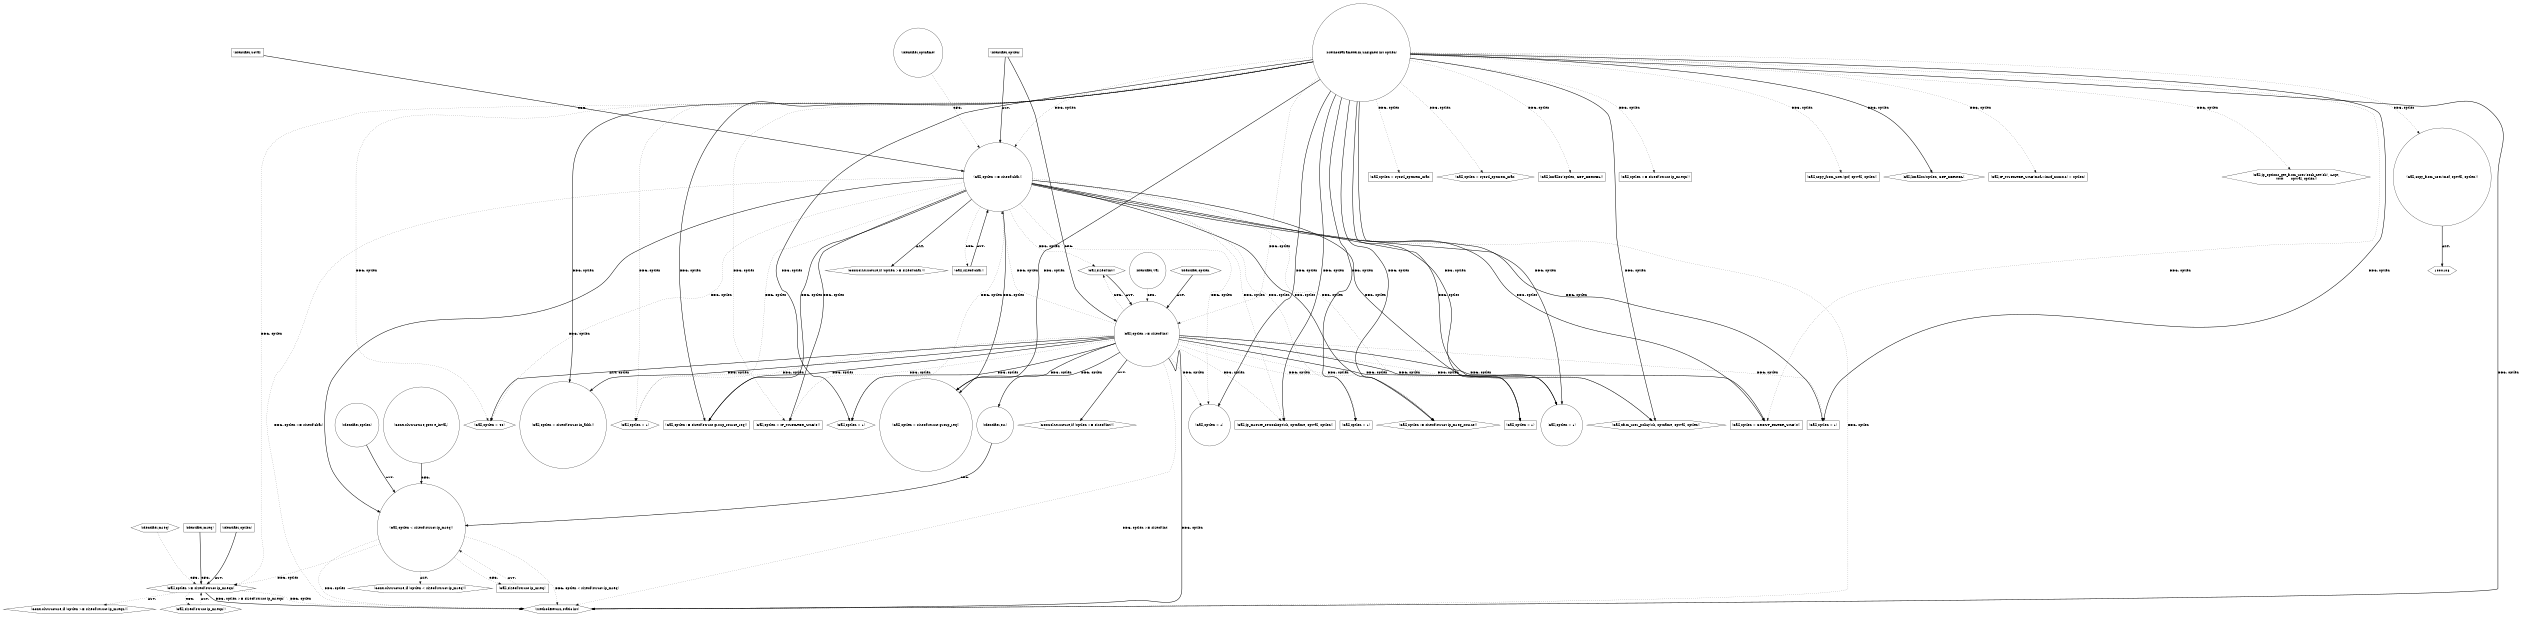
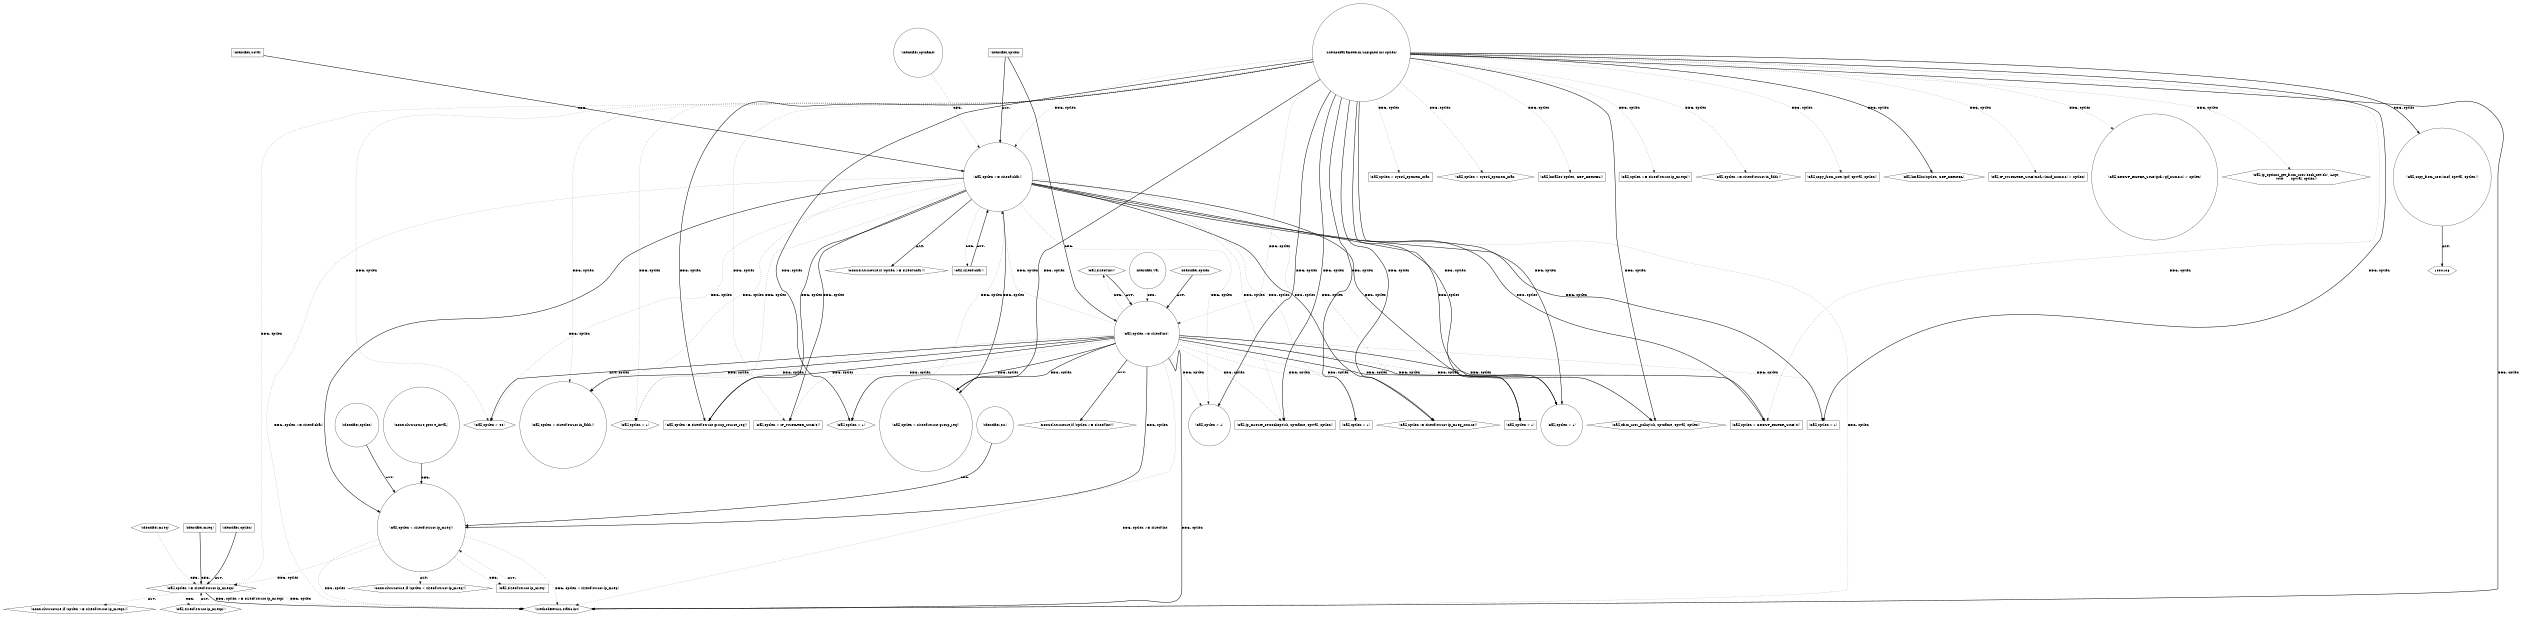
edge "(MethodParameterIn,unsigned int optlen)" -> "(Call,copy_from_user(msf, optval, optlen))": style dotted -> bold
edge "(MethodParameterIn,unsigned int optlen)" -> "(Call,optlen < sizeof(struct in_addr))": style bold -> dotted
node "(Call,optlen >= sizeof(struct in_addr))": added
node "(Call,GROUP_FILTER_SIZE(gsf->gf_numsrc) > optlen)": added
edge "(Call,optlen >= sizeof(char))" -> "(Call,sizeof(int))": now "(Call,optlen >= sizeof(char))" -> "(Call,optlen < sizeof(struct in_addr))"
edge "(Call,optlen >= sizeof(int))" -> "(Identifier,err)": now "(Call,optlen >= sizeof(int))" -> "(Call,optlen < sizeof(struct ip_mreq))"
